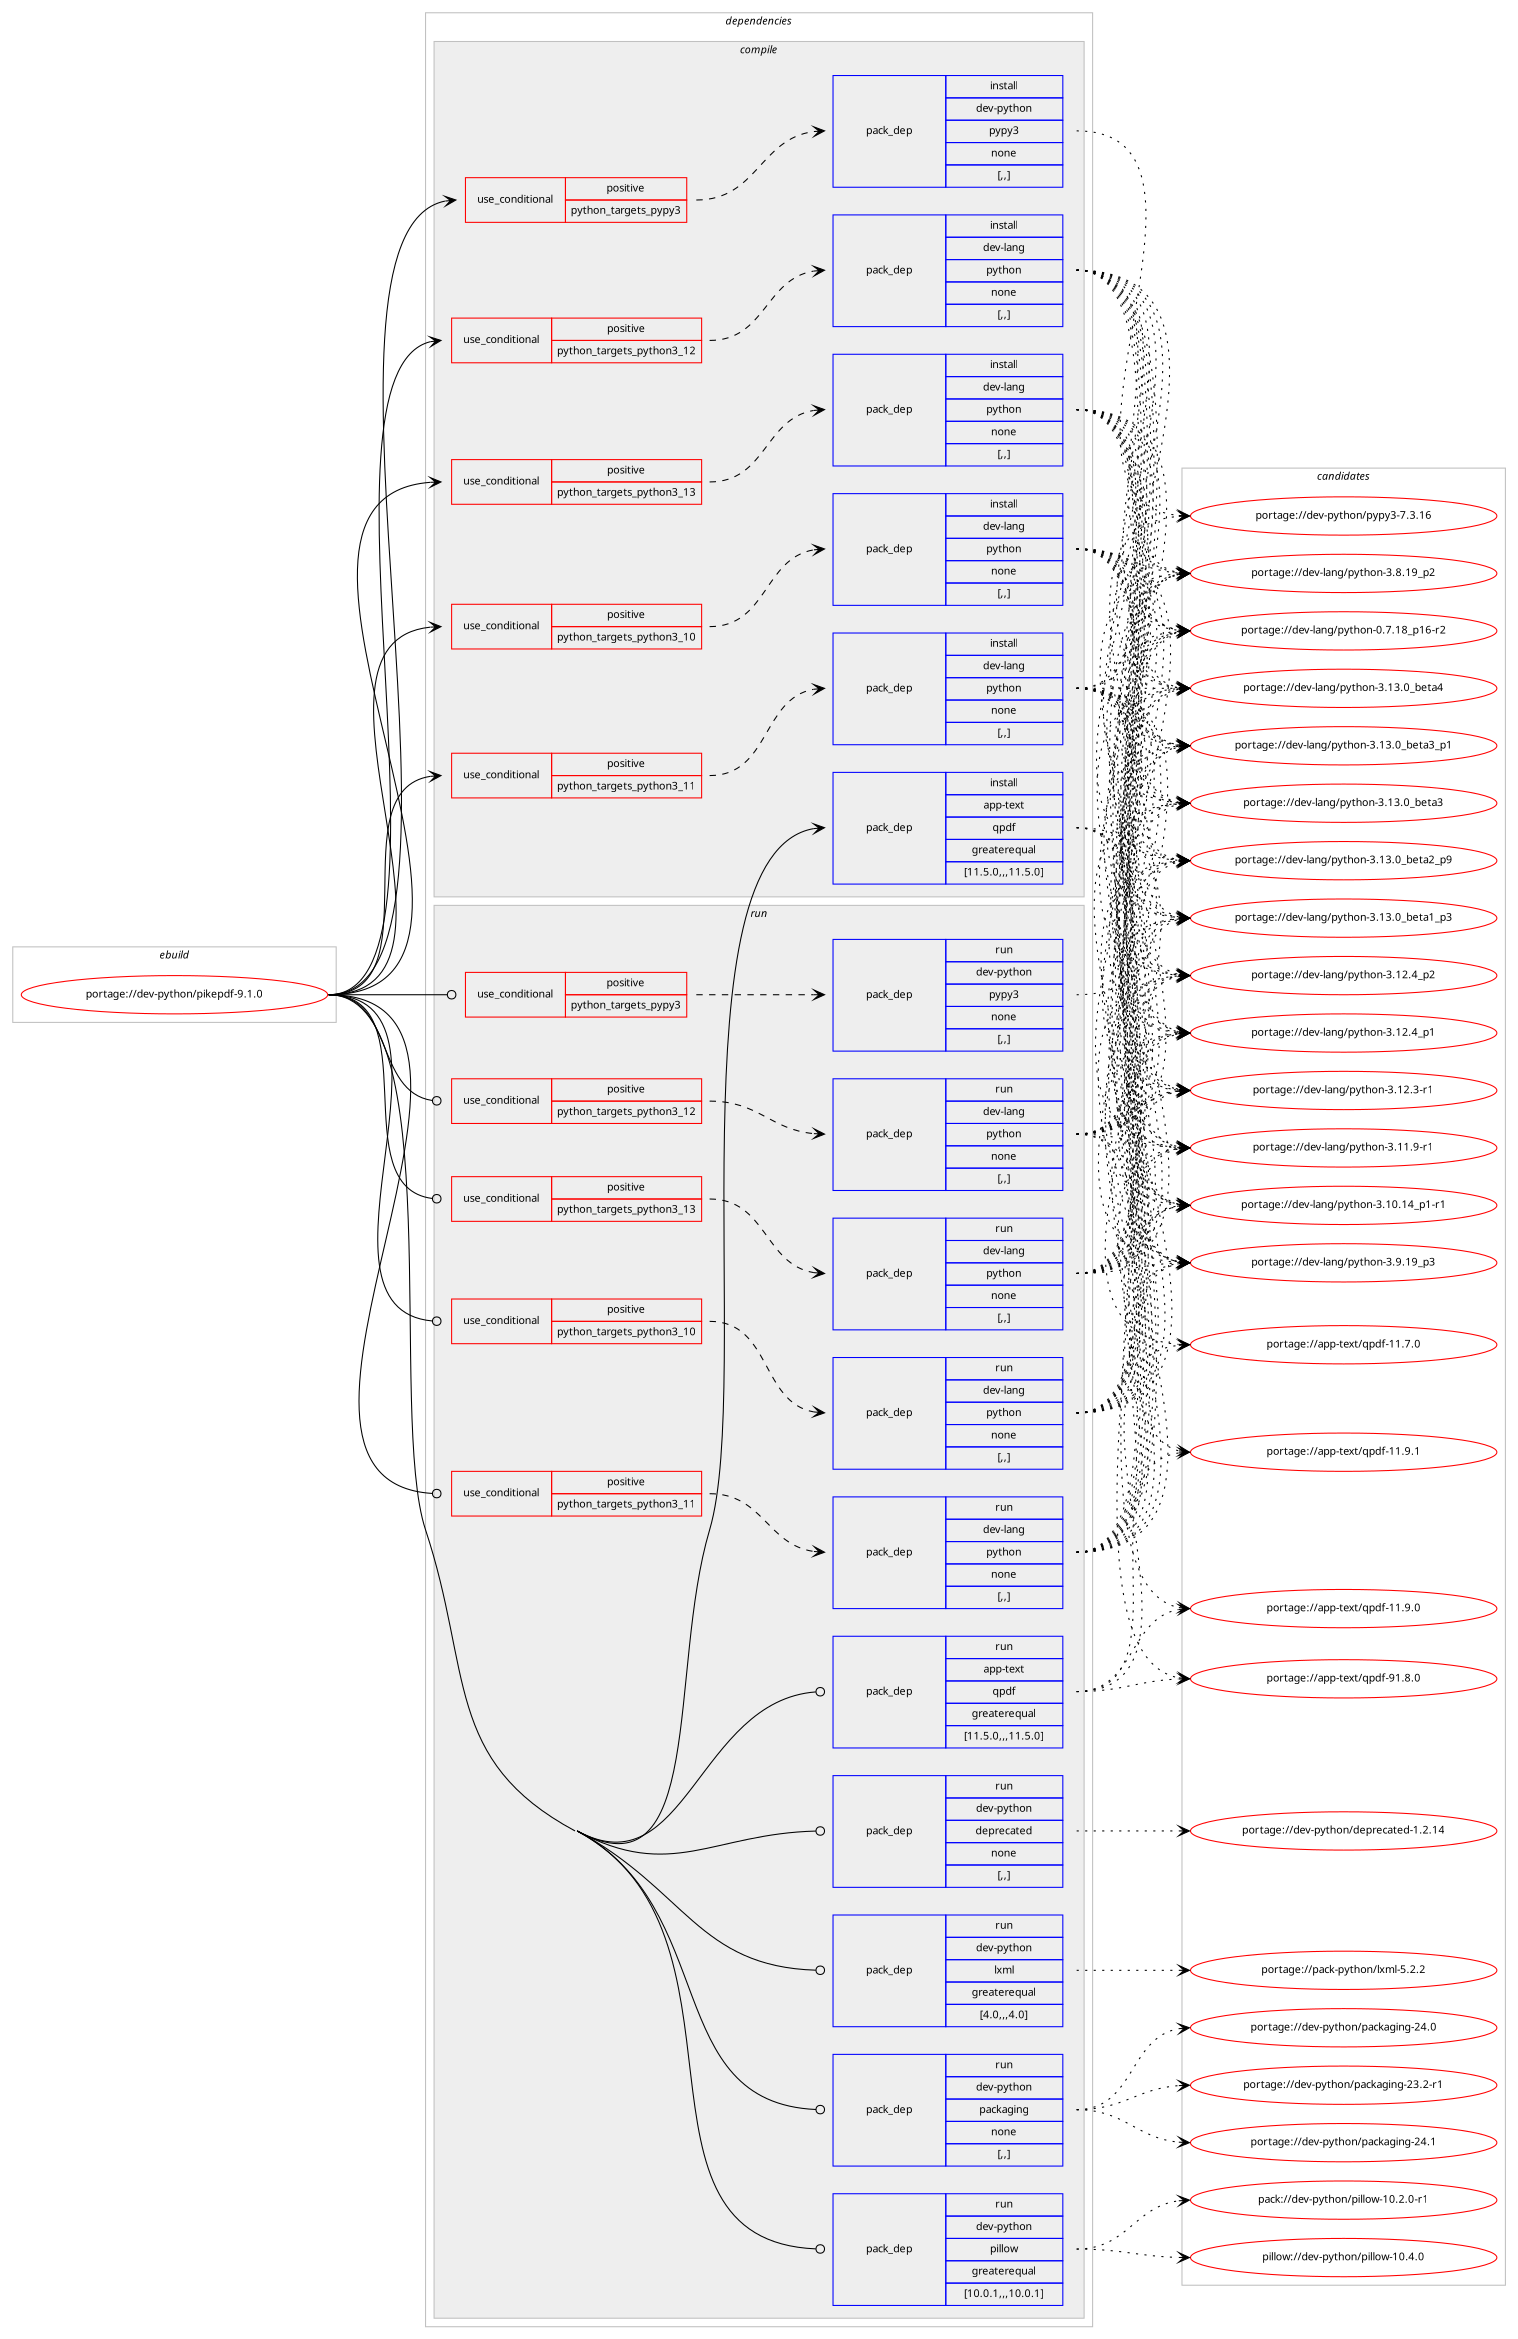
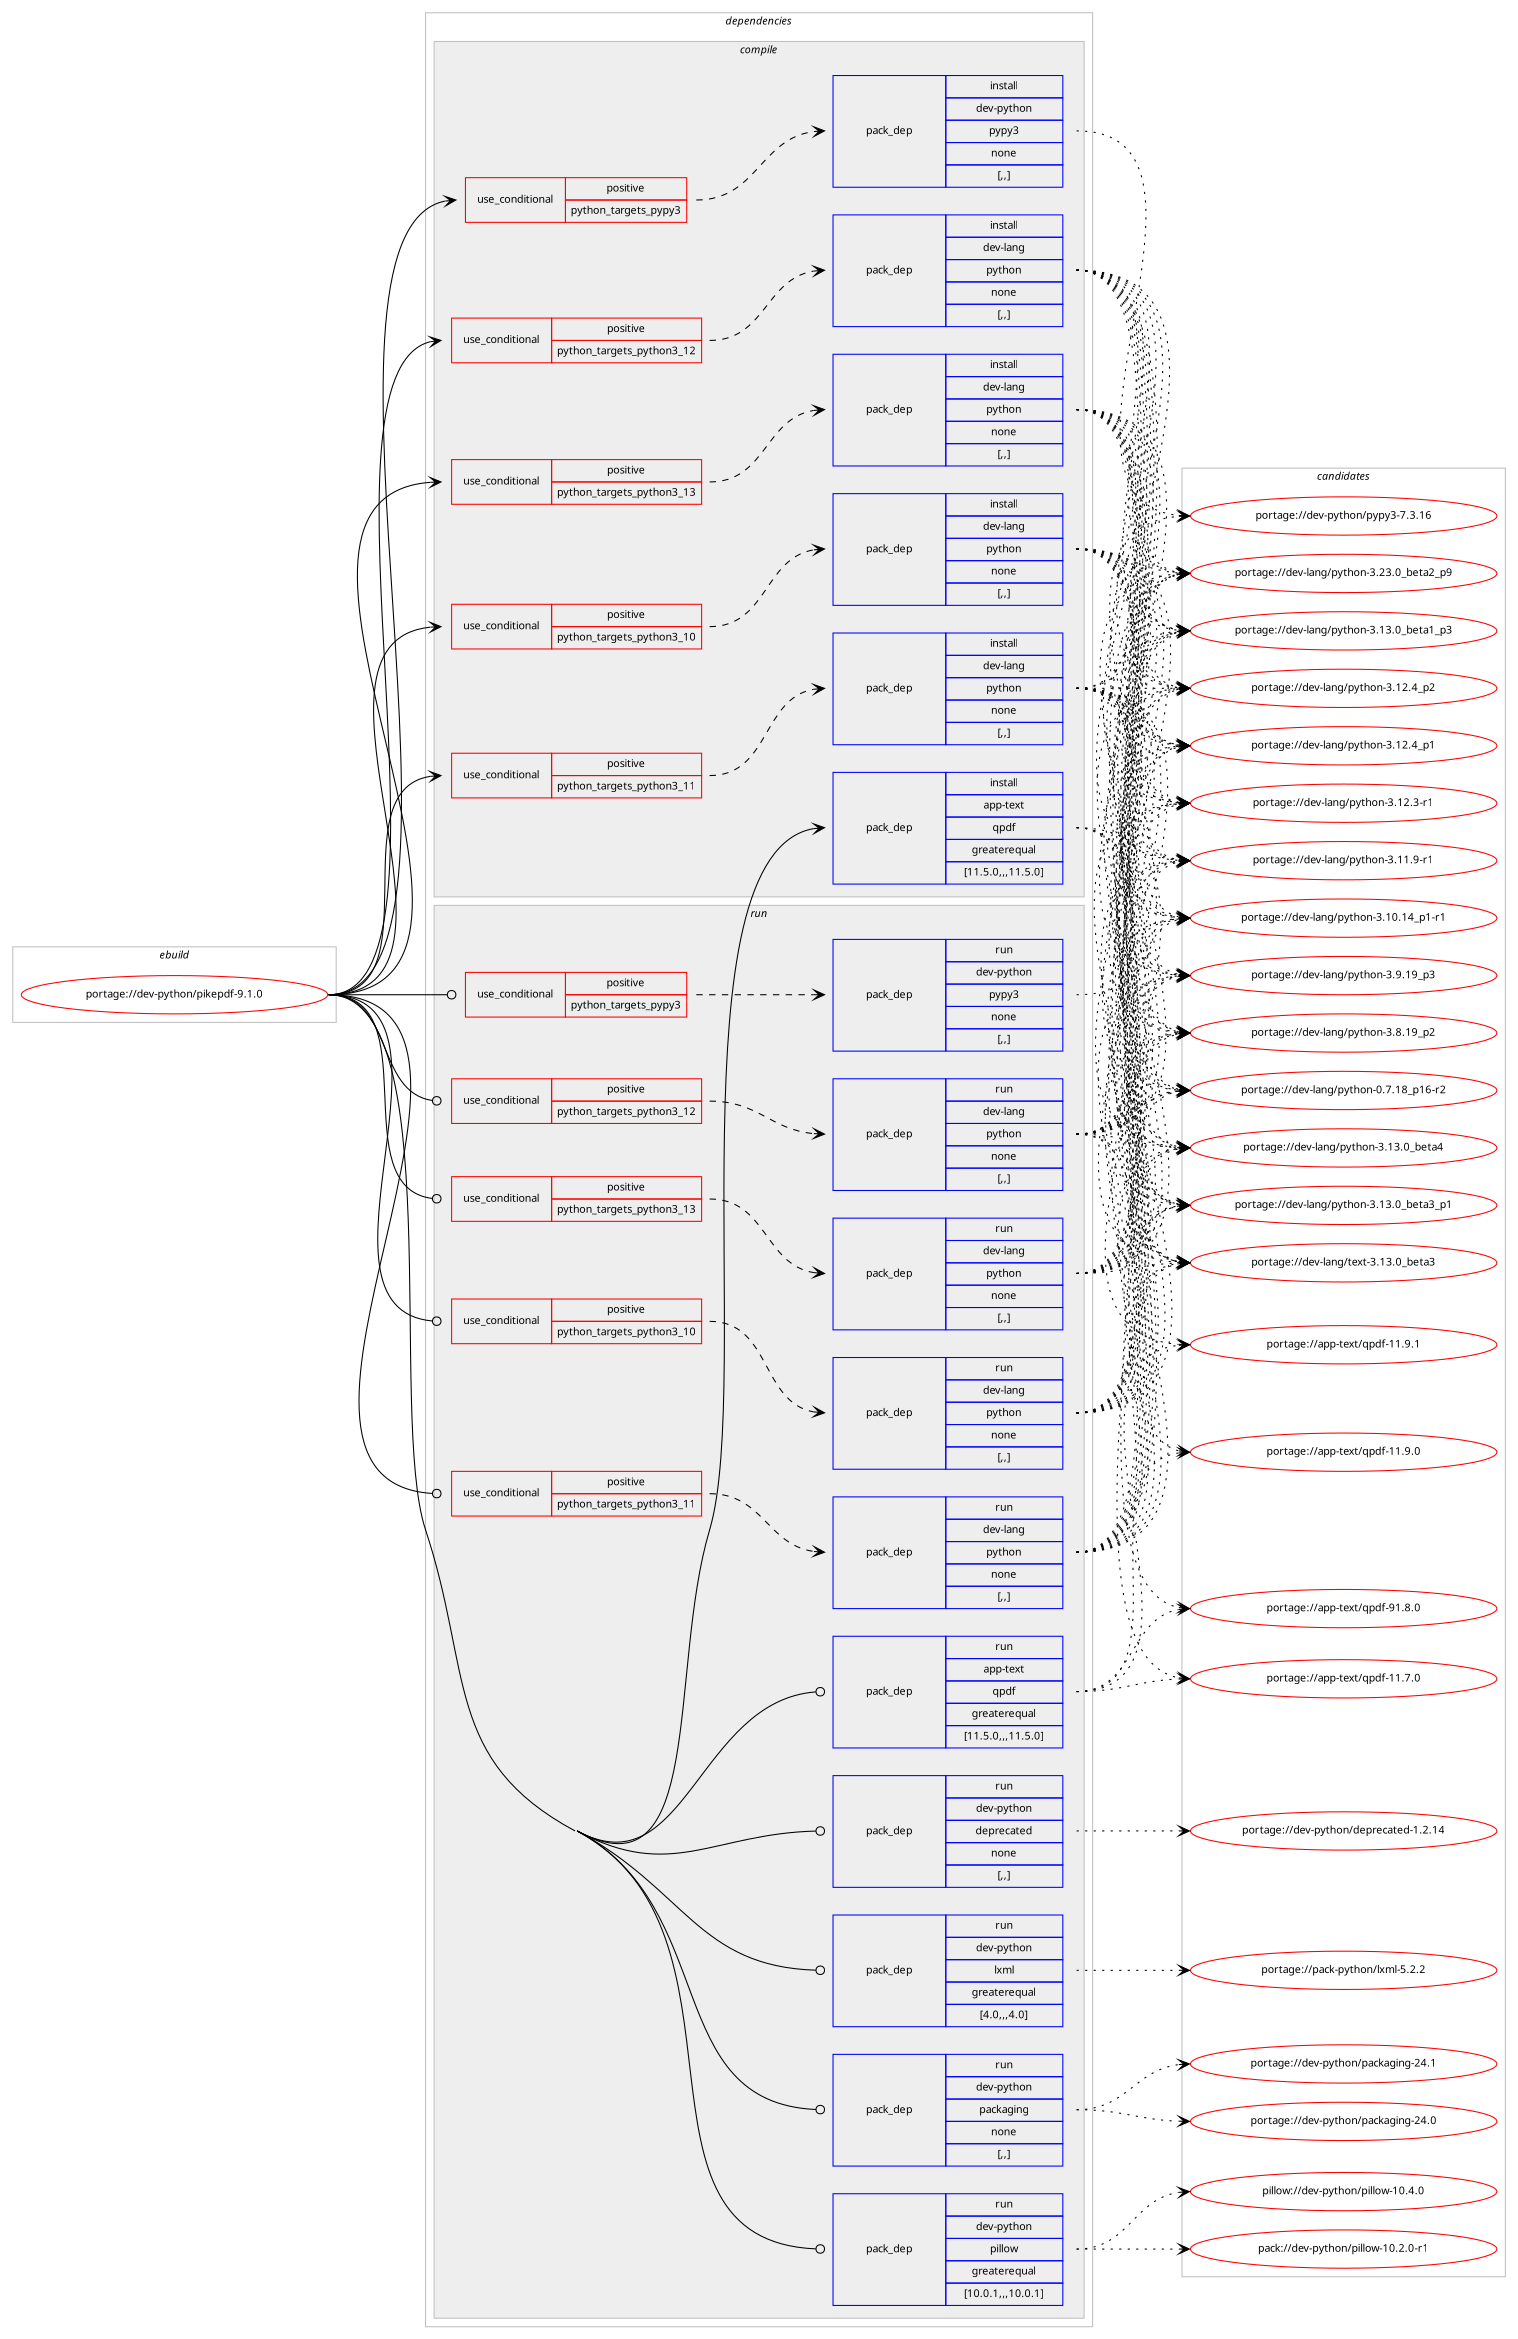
node "portage://dev-lang/python-3.13.0_beta3": label "portage://dev-lang/python-3.13.0_beta3" -> "portage://dev-lang/text-3.13.0_beta3"
node "portage://dev-lang/python-3.13.0_beta2_p9": label "portage://dev-lang/python-3.13.0_beta2_p9" -> "portage://dev-lang/python-3.23.0_beta2_p9"
node "portage://dev-python/packaging-23.2-r1": removed
